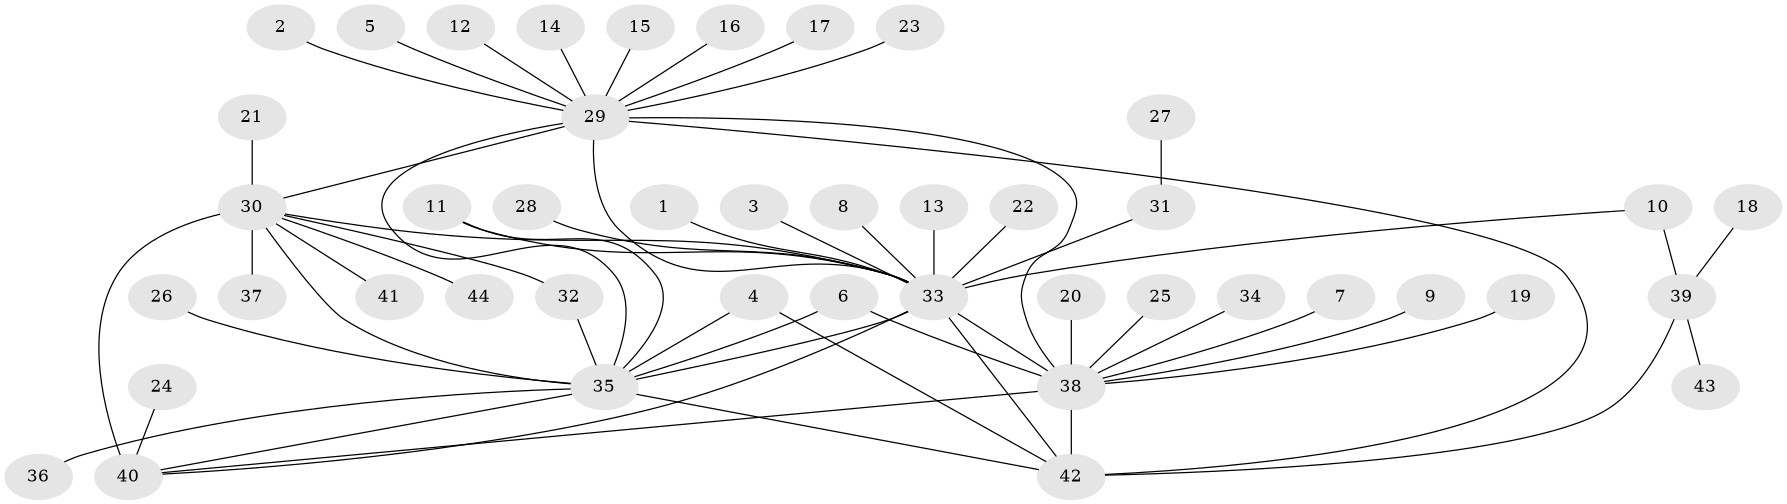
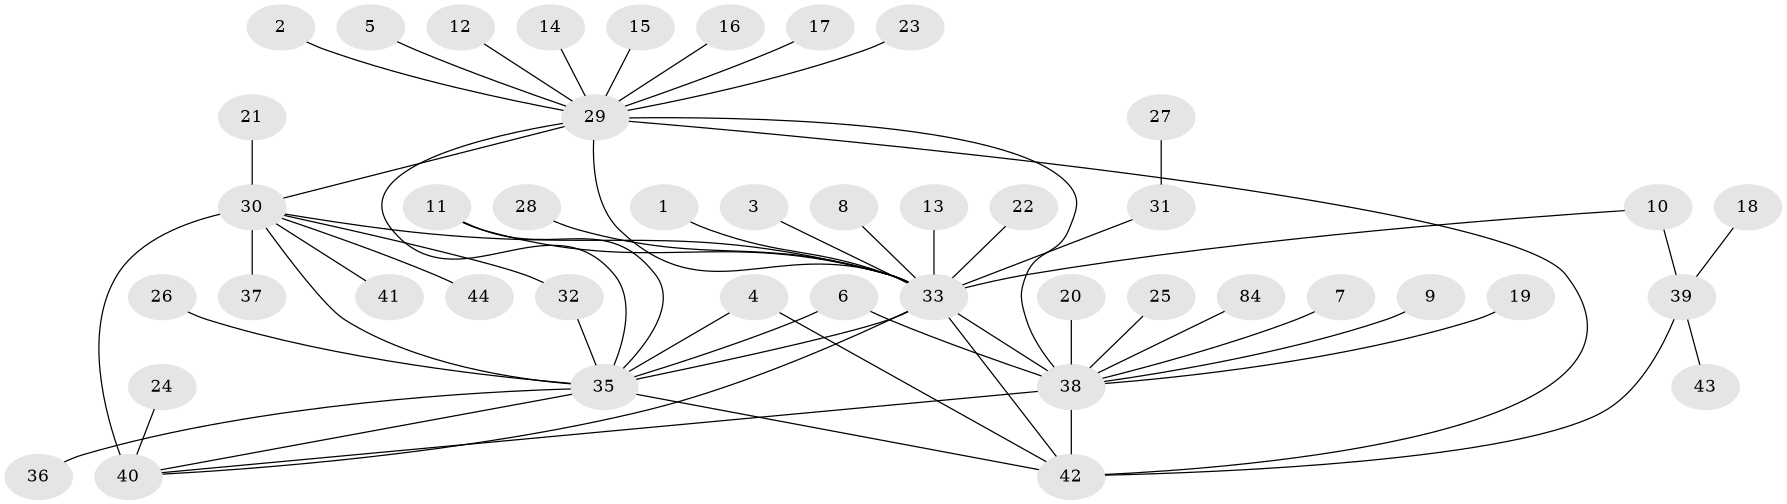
node "34": label "34" -> "84"
